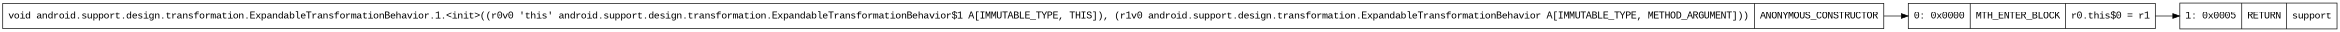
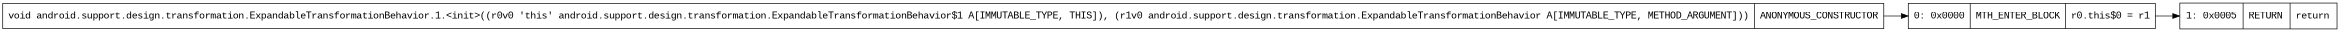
node "1: 0x0005": text "support" -> "return"
